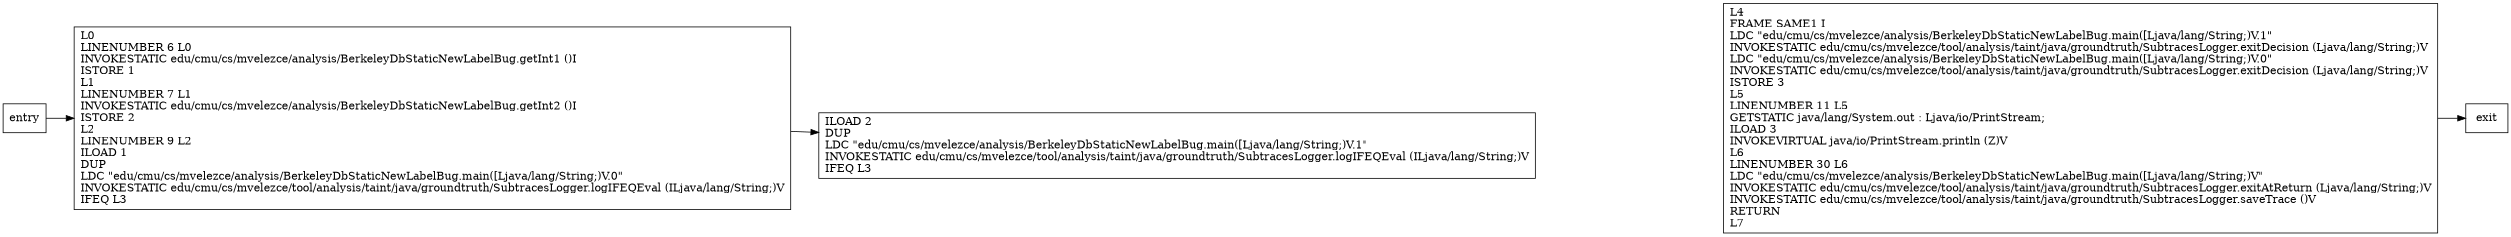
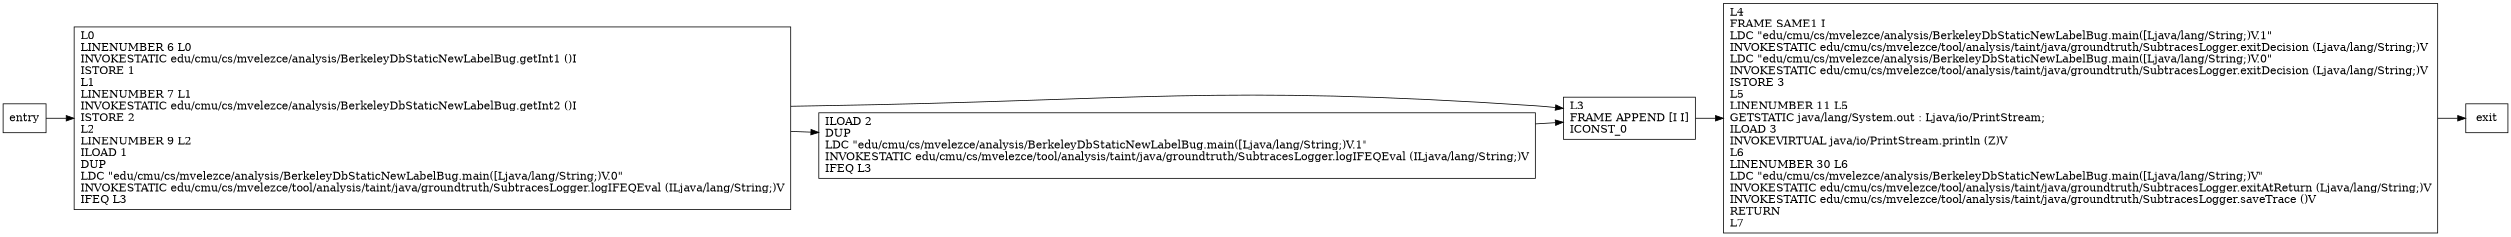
node "L3 FRAME APPEND [I I] ICONST_0": added
